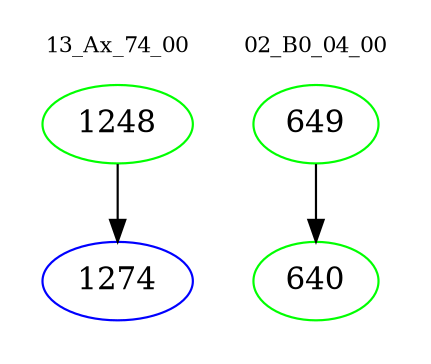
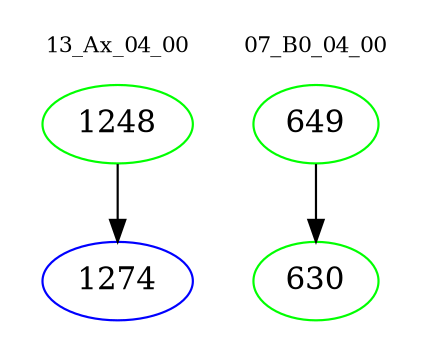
cluster "13_Ax_74_00": label "13_Ax_74_00" -> "13_Ax_04_00"
cluster "02_B0_04_00": label "02_B0_04_00" -> "07_B0_04_00"
node "640": label "640" -> "630"
